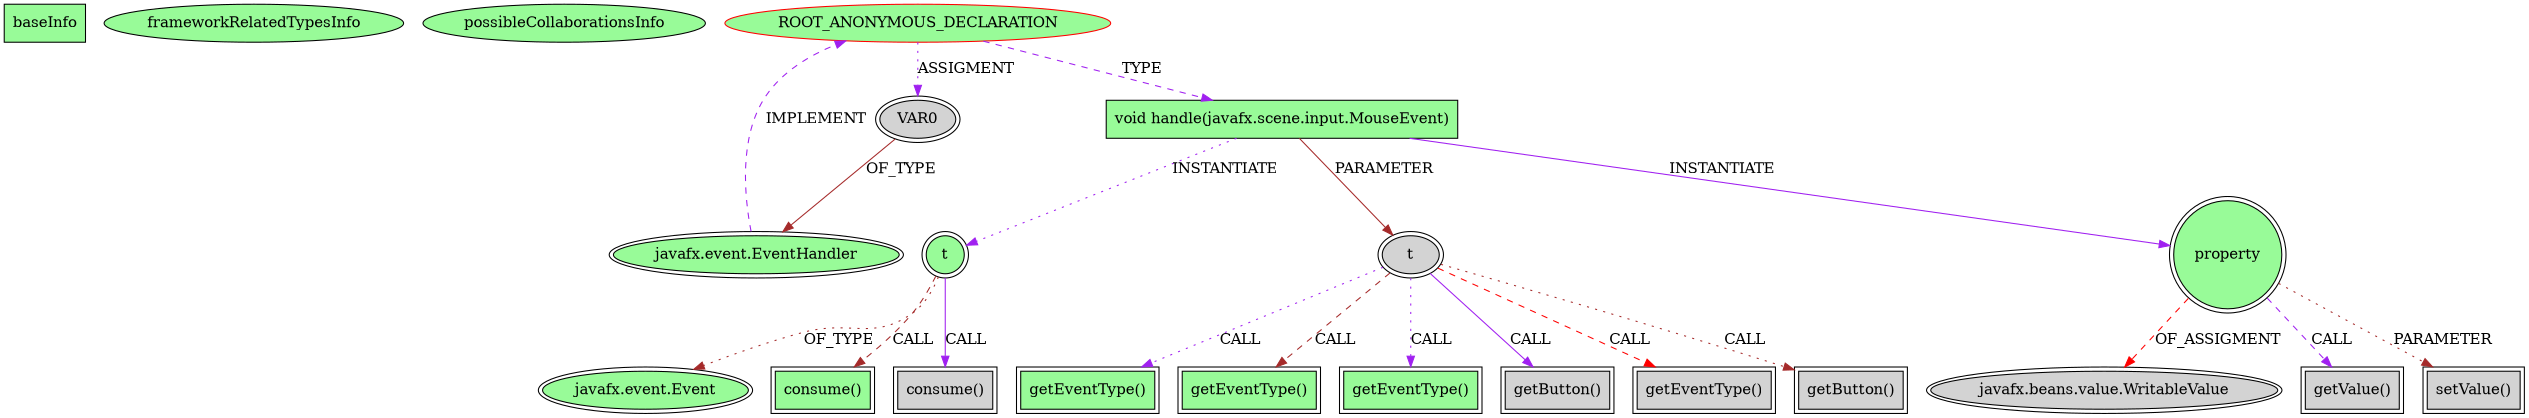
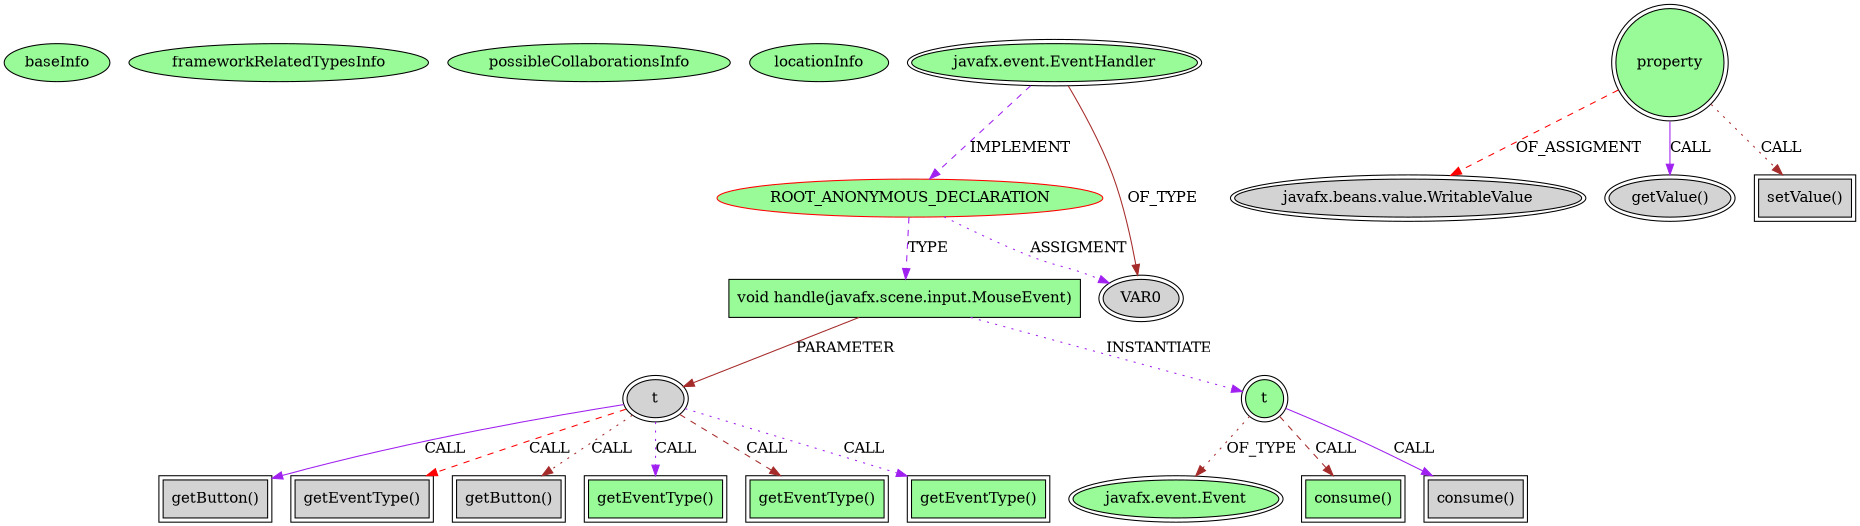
node "baseInfo": shape box -> ellipse
node "locationInfo": added
edge "VAR0" -> "javafx.event.EventHandler": reversed
edge "void handle(javafx.scene.input.MouseEvent)" -> "property": removed, label "INSTANTIATE"
edge "property" -> "getValue()": style dashed -> solid
edge "property" -> "setValue()": label "PARAMETER" -> "CALL"
node "getValue()": shape box -> ellipse
